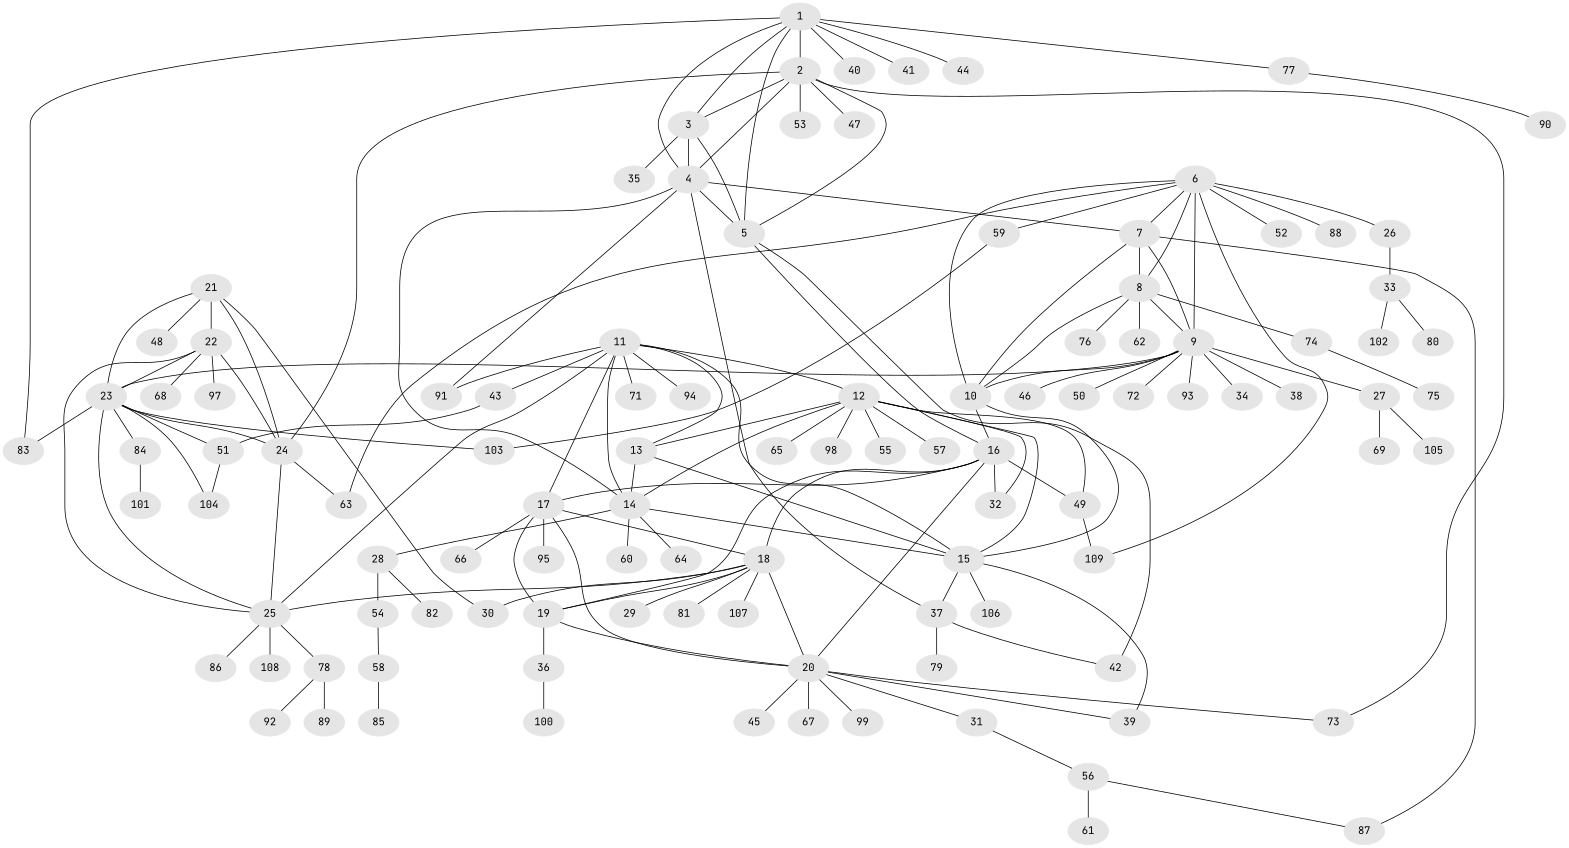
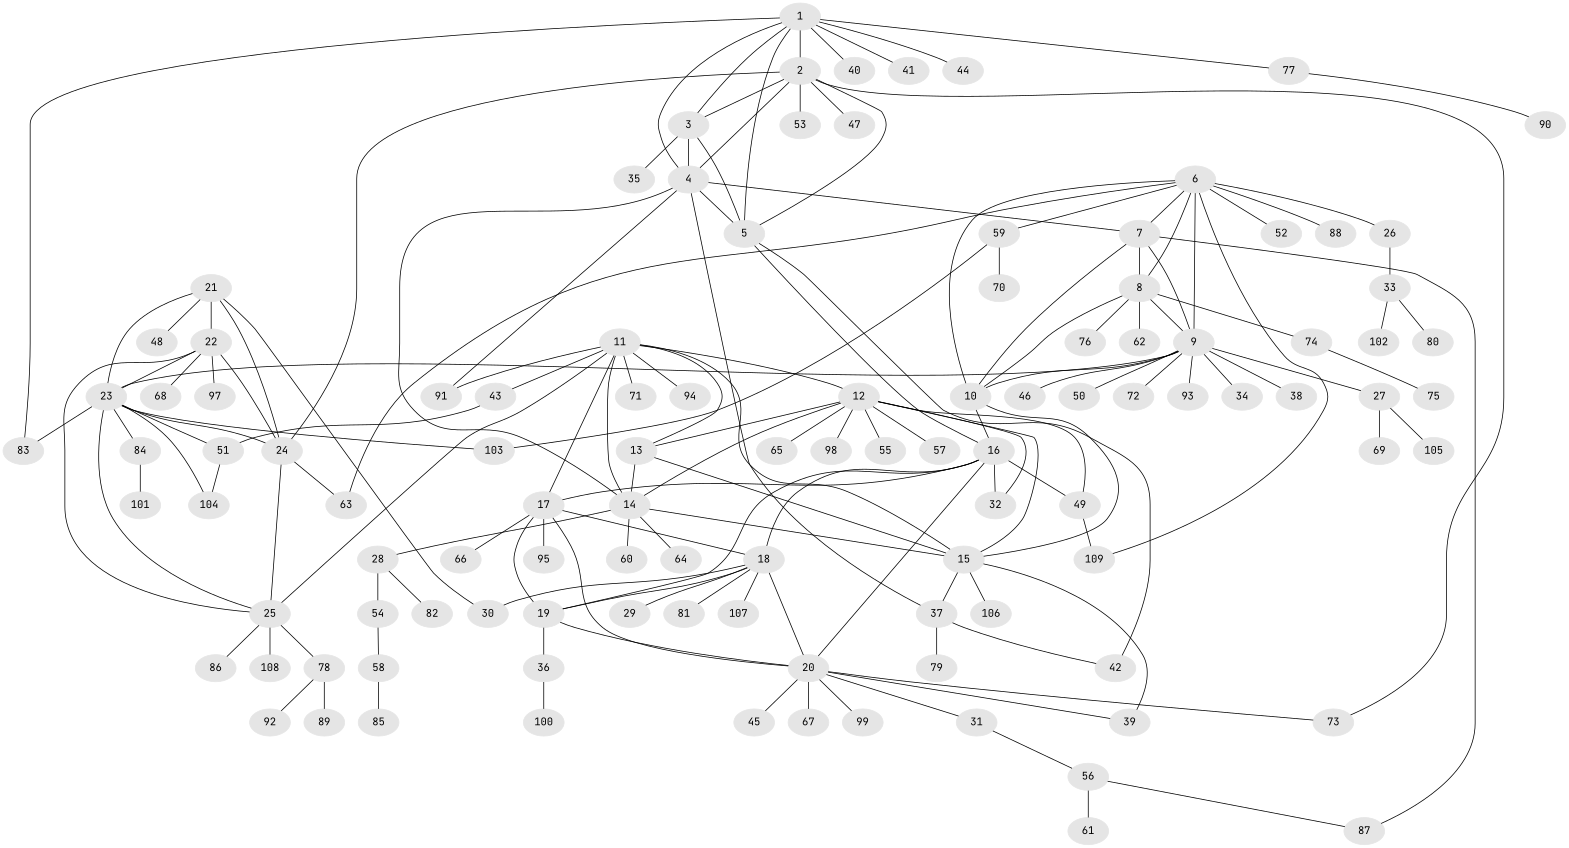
node "70": added
edge "18" -- "25": removed
